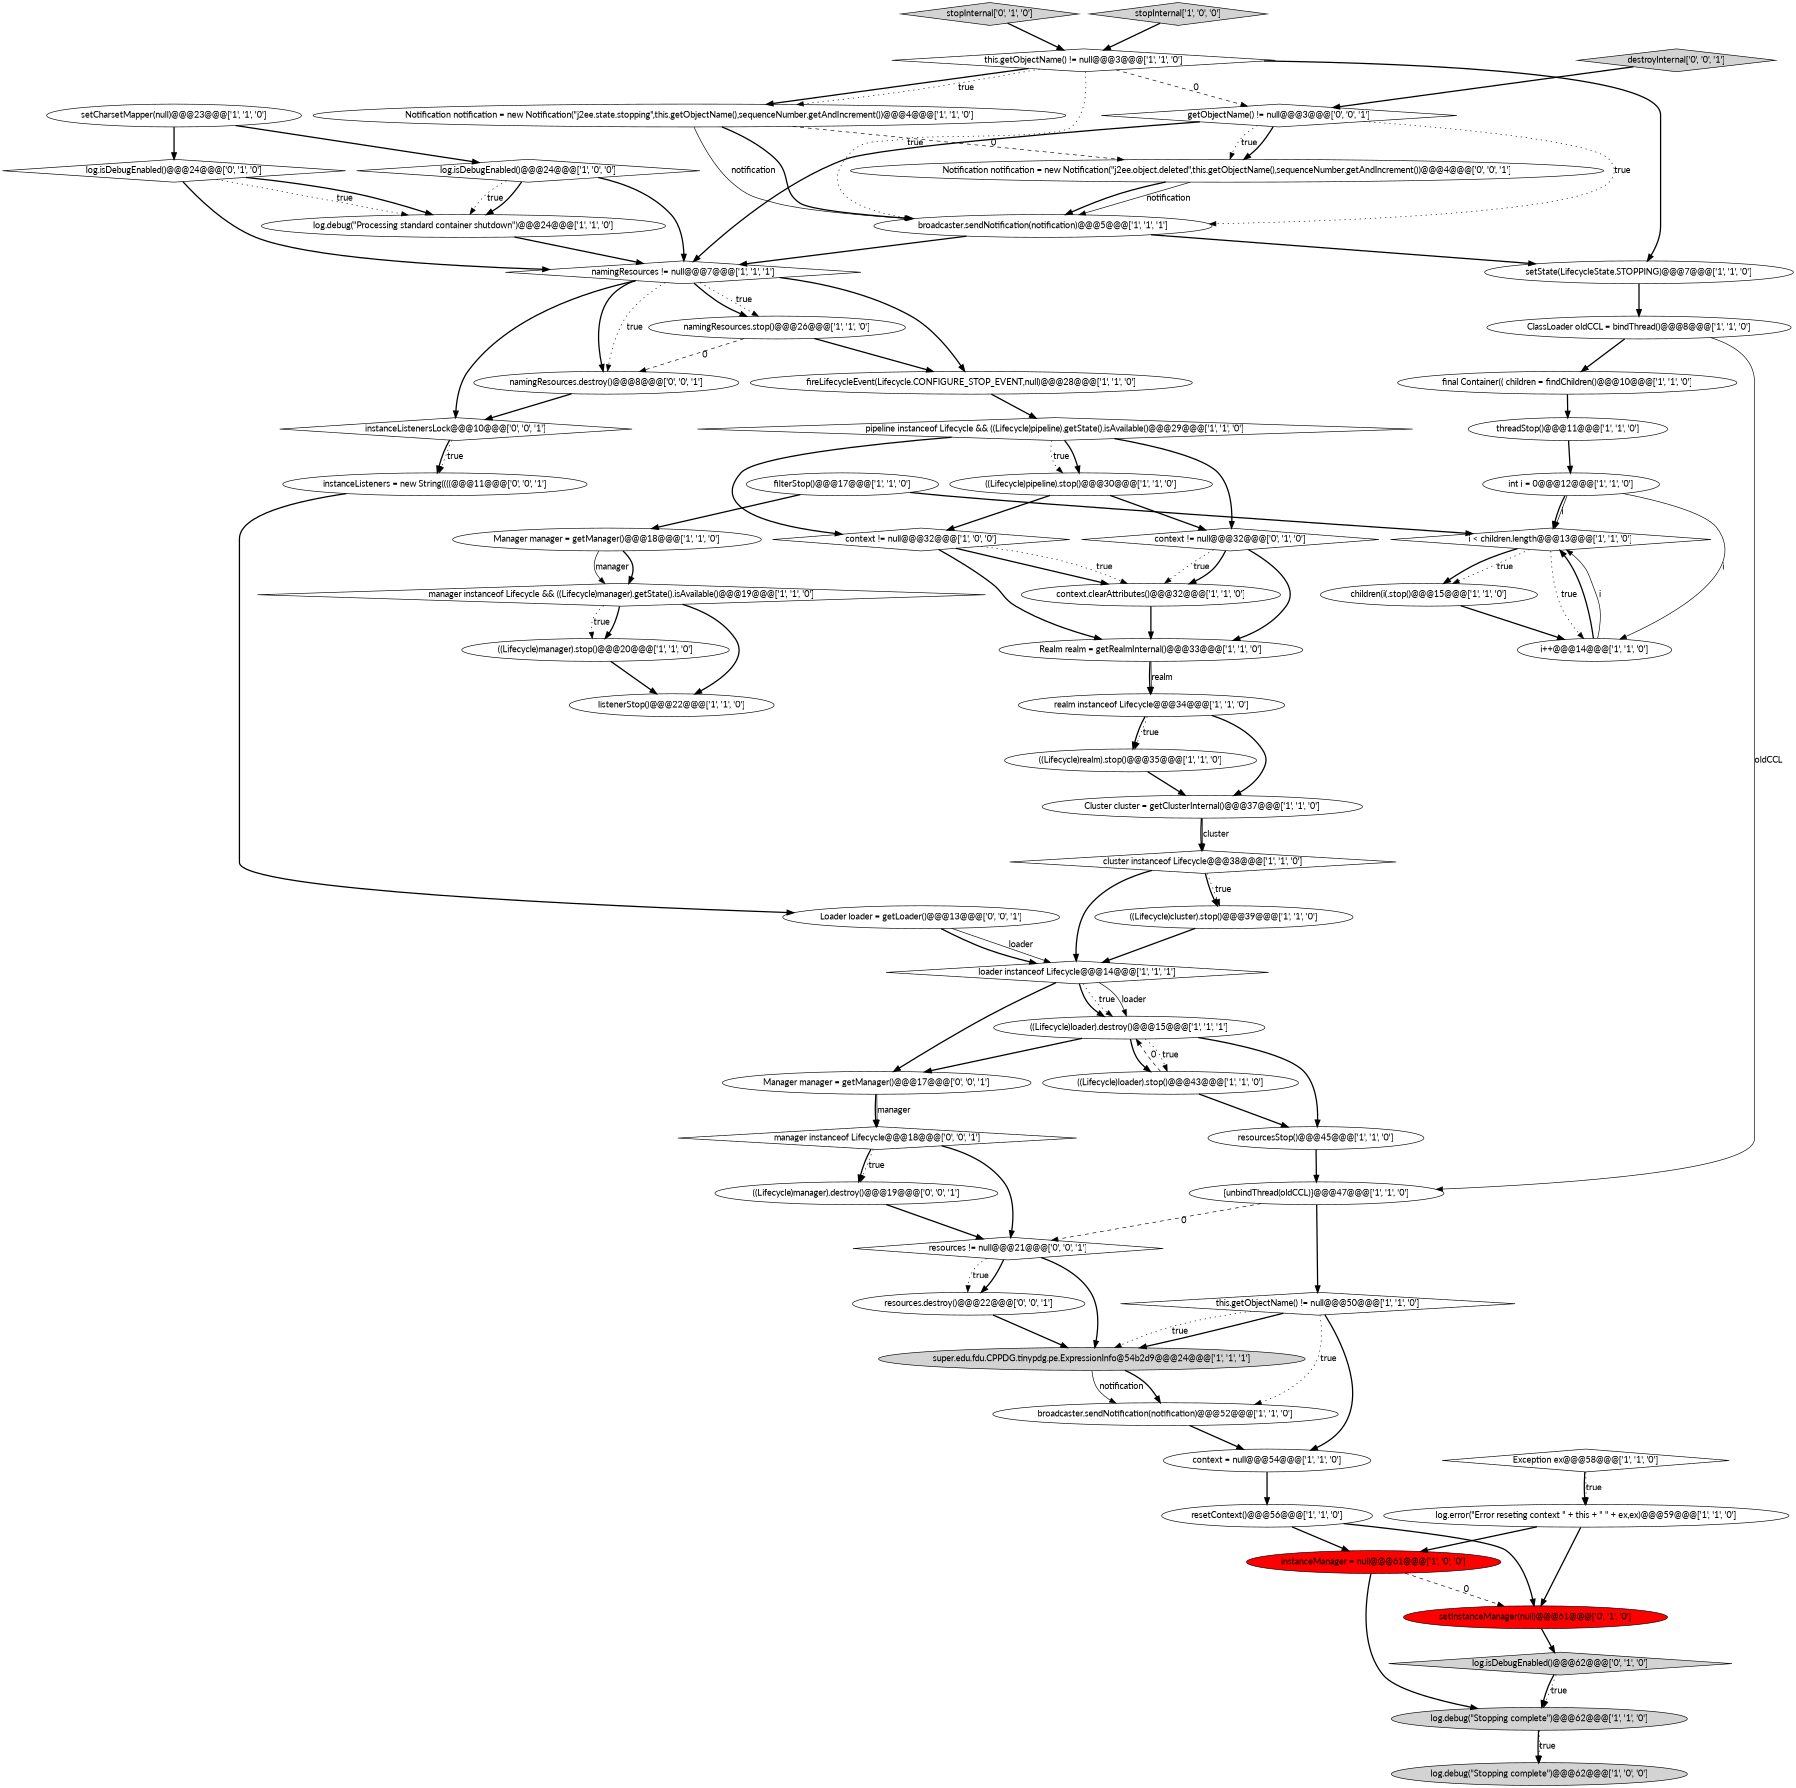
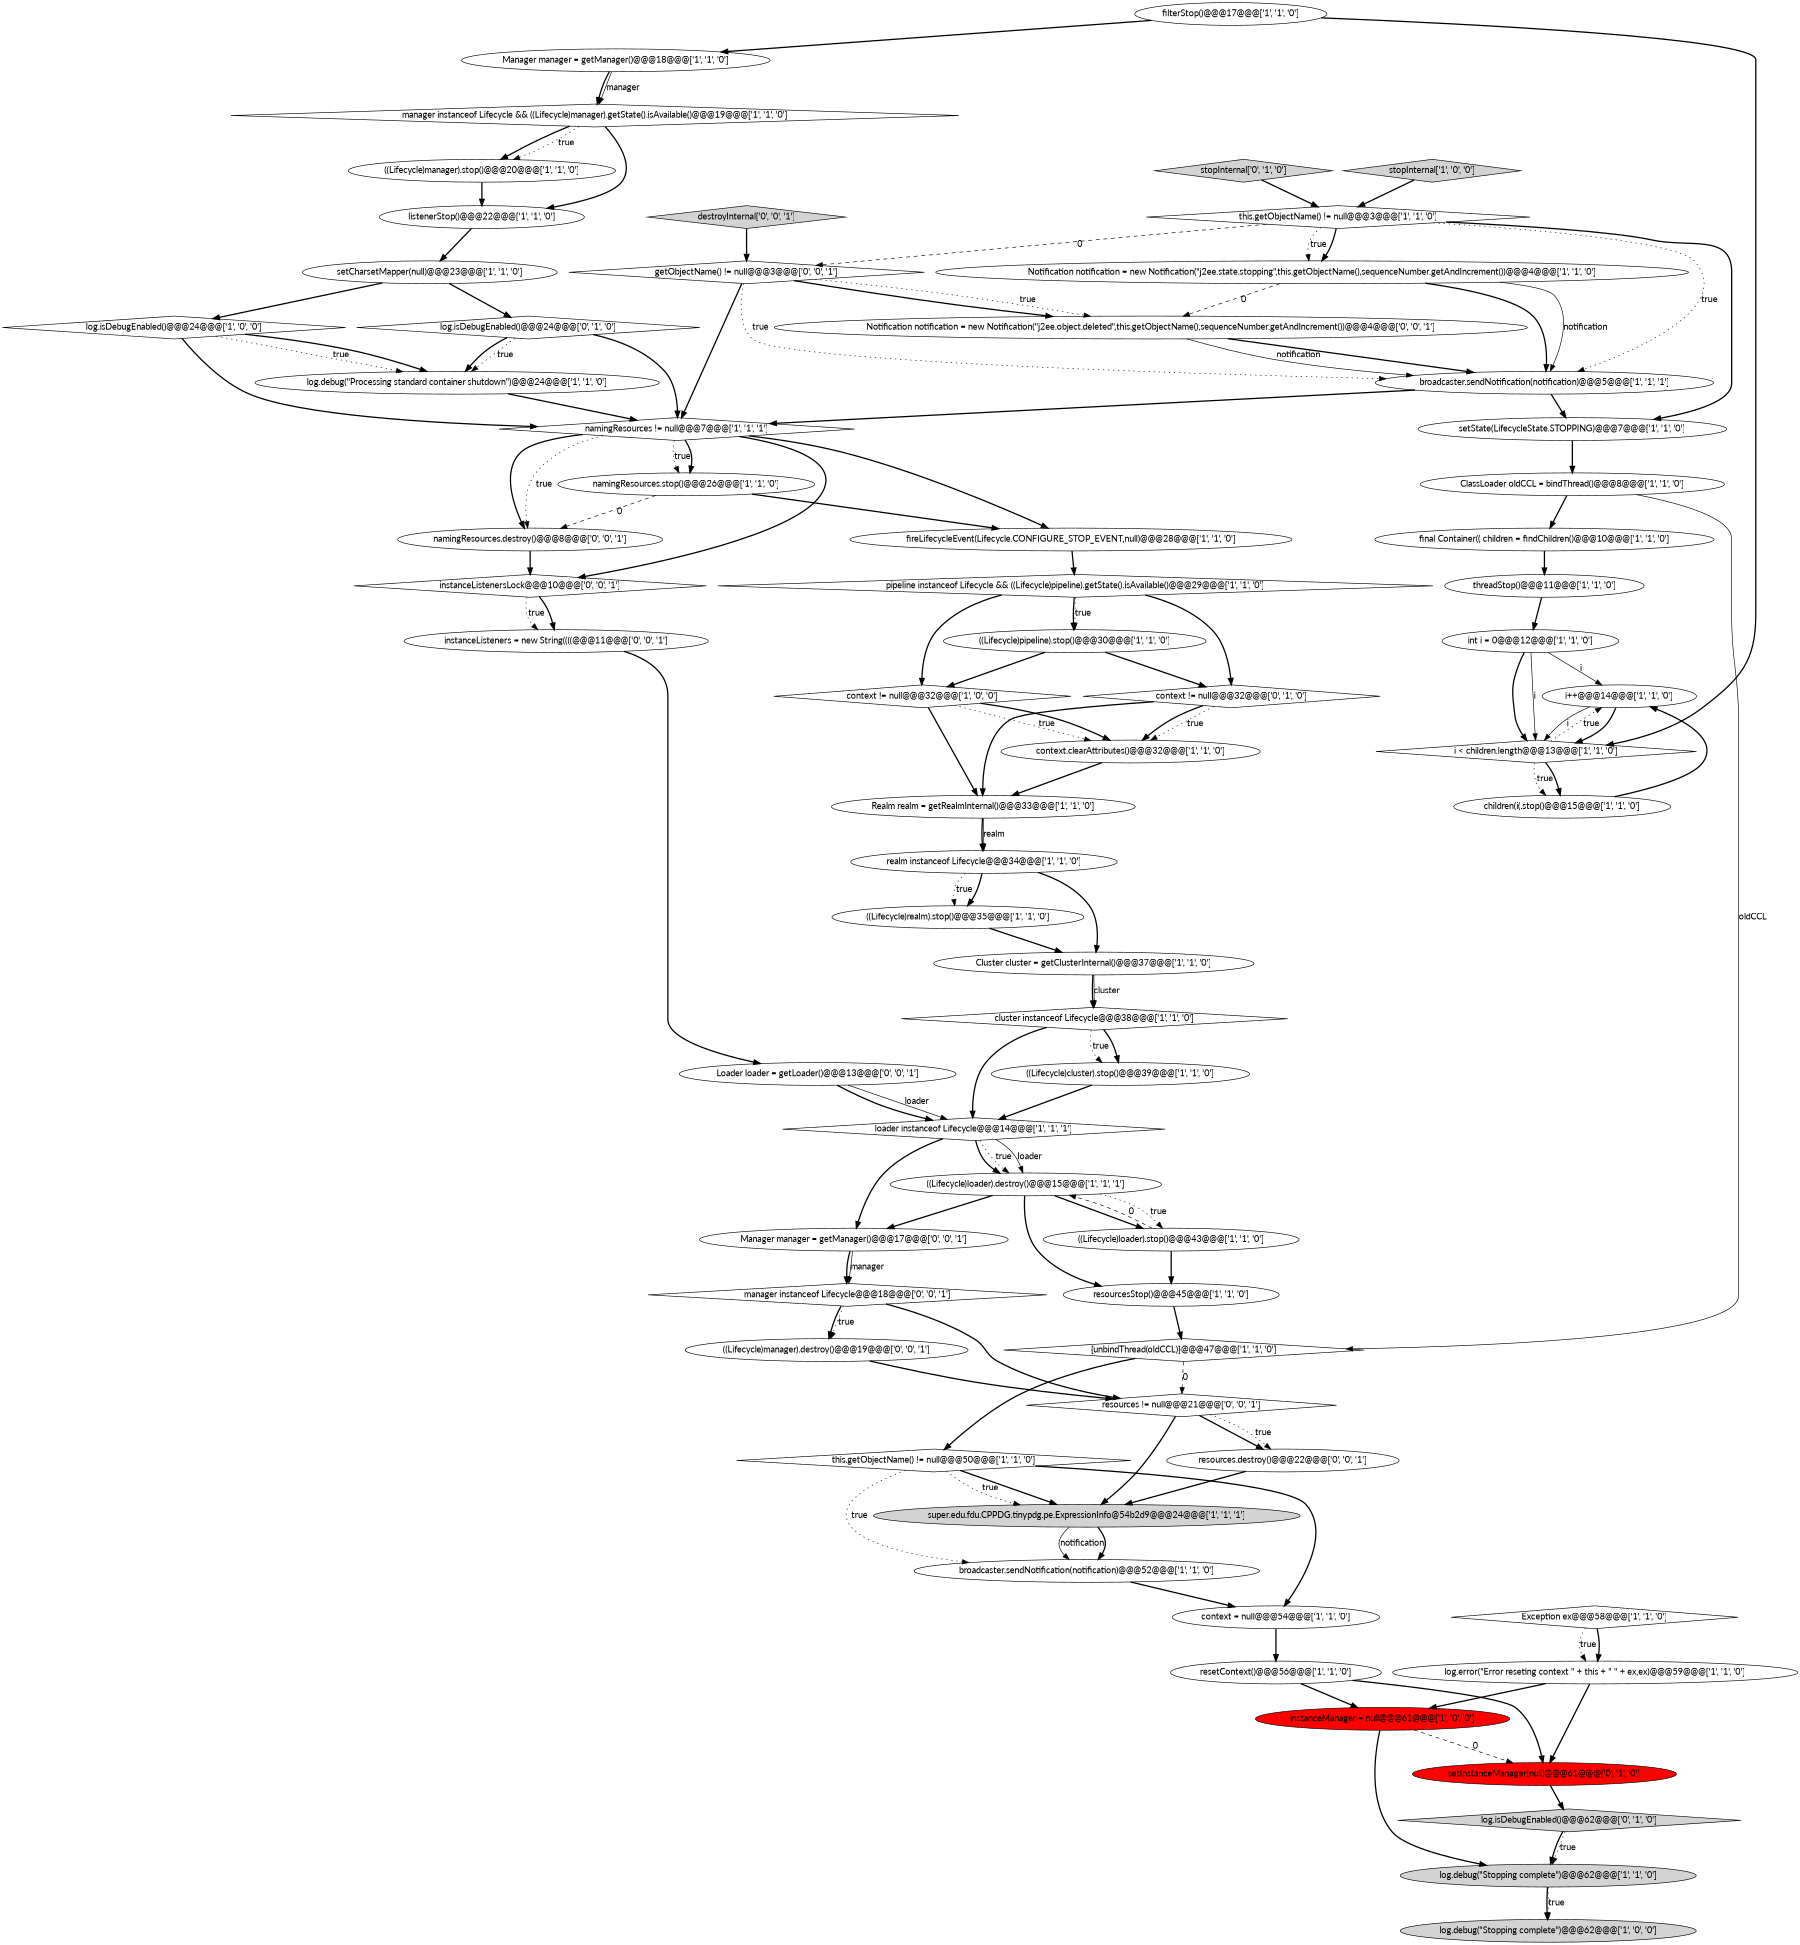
edge "listenerStop()@@@22@@@['1', '1', '0']" -> "setCharsetMapper(null)@@@23@@@['1', '1', '0']": added
node "{unbindThread(oldCCL)}@@@47@@@['1', '1', '0']": shape ellipse -> diamond
